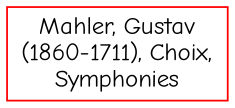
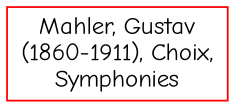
node "Mahler, Gustav (1860-1711), Choix, Symphonies": label "Mahler, Gustav (1860-1711), Choix, Symphonies" -> "Mahler, Gustav (1860-1911), Choix, Symphonies"
